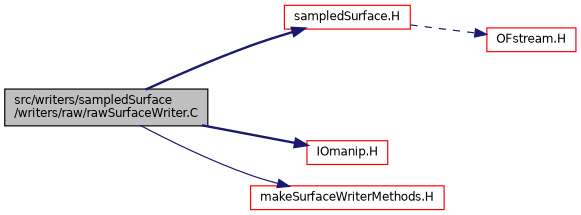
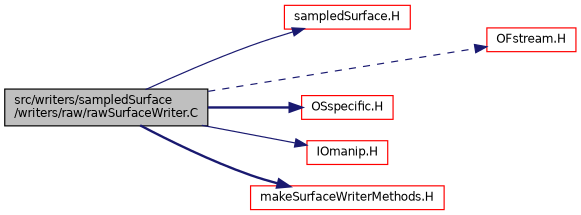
edge "sampledSurface.H" -> "OFstream.H": now "src/writers/sampledSurface /writers/raw/rawSurfaceWriter.C" -> "OFstream.H"
edge "src/writers/sampledSurface /writers/raw/rawSurfaceWriter.C" -> "sampledSurface.H": style bold -> solid
node "OSspecific.H": added
edge "src/writers/sampledSurface /writers/raw/rawSurfaceWriter.C" -> "IOmanip.H": style bold -> solid
edge "src/writers/sampledSurface /writers/raw/rawSurfaceWriter.C" -> "makeSurfaceWriterMethods.H": style solid -> bold
